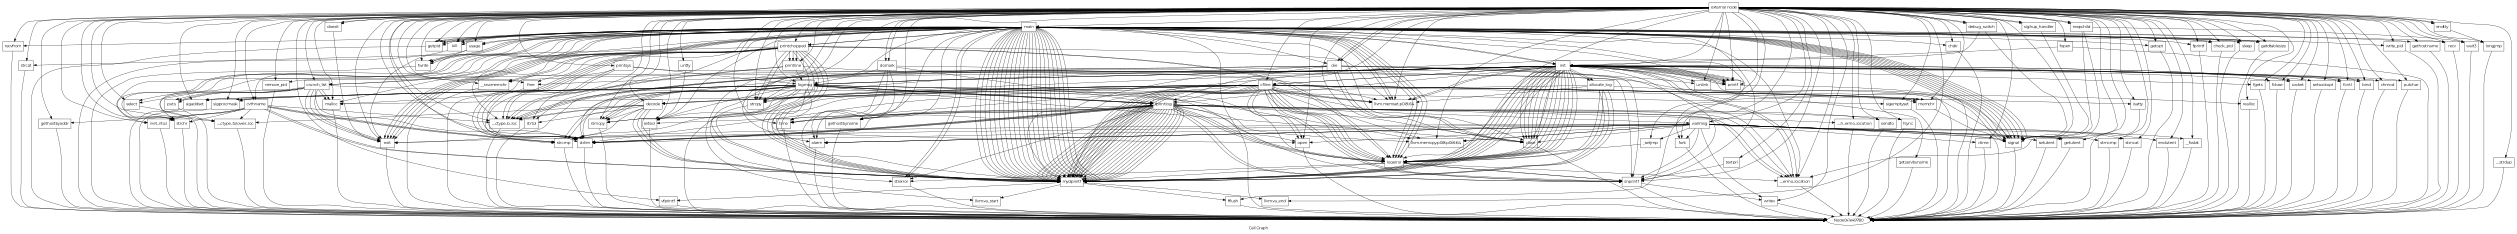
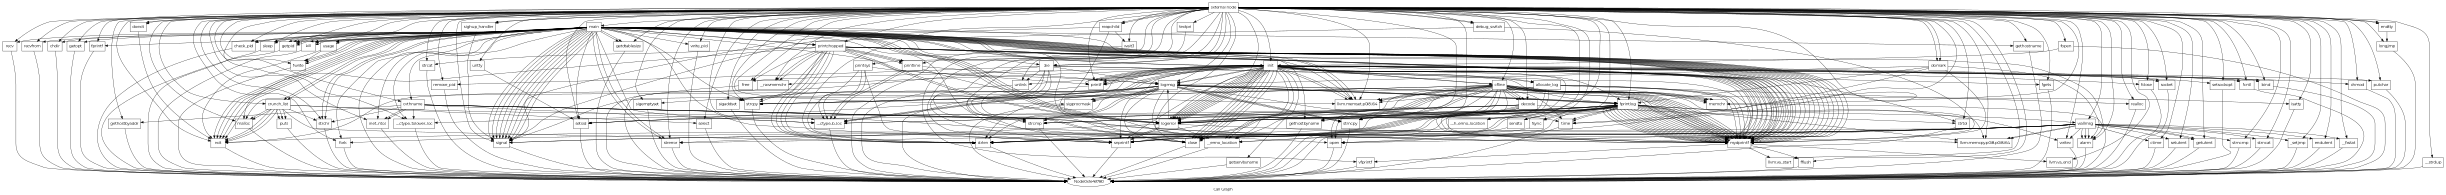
edge "main" -> "malloc": removed
edge "main" -> "select": removed
edge "domark" -> "signal": removed
edge "wallmsg" -> "strcmp": removed
edge "_setjmp" -> "logerror": now "_setjmp" -> "Node0x1e49780"
edge "snprintf" -> "writev": now "fprintlog" -> "writev"
